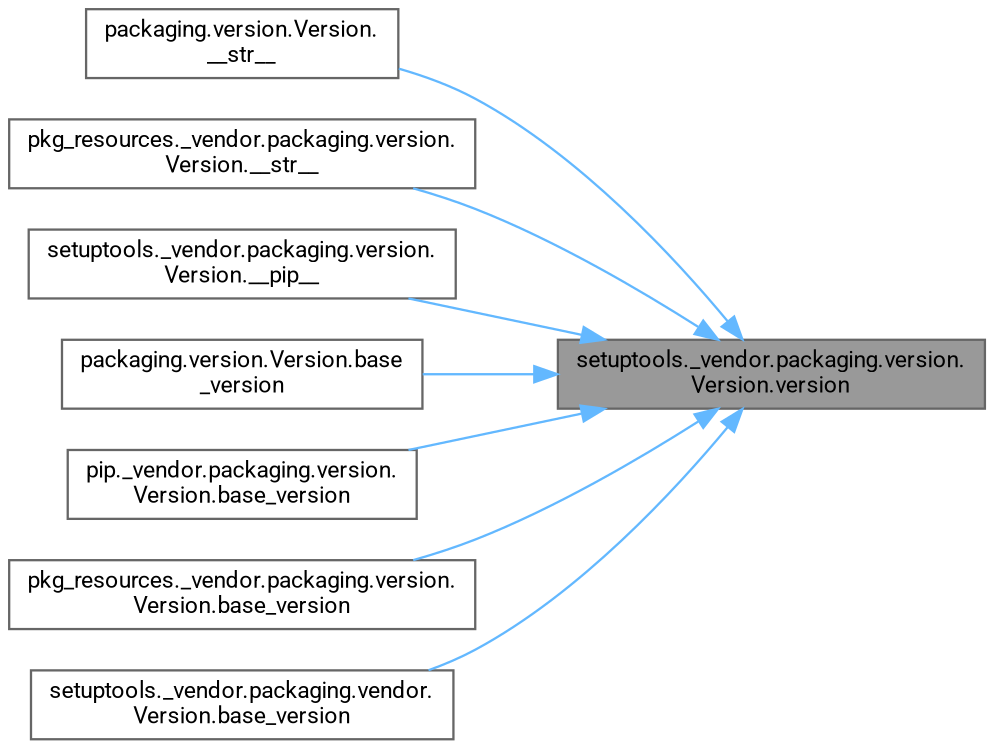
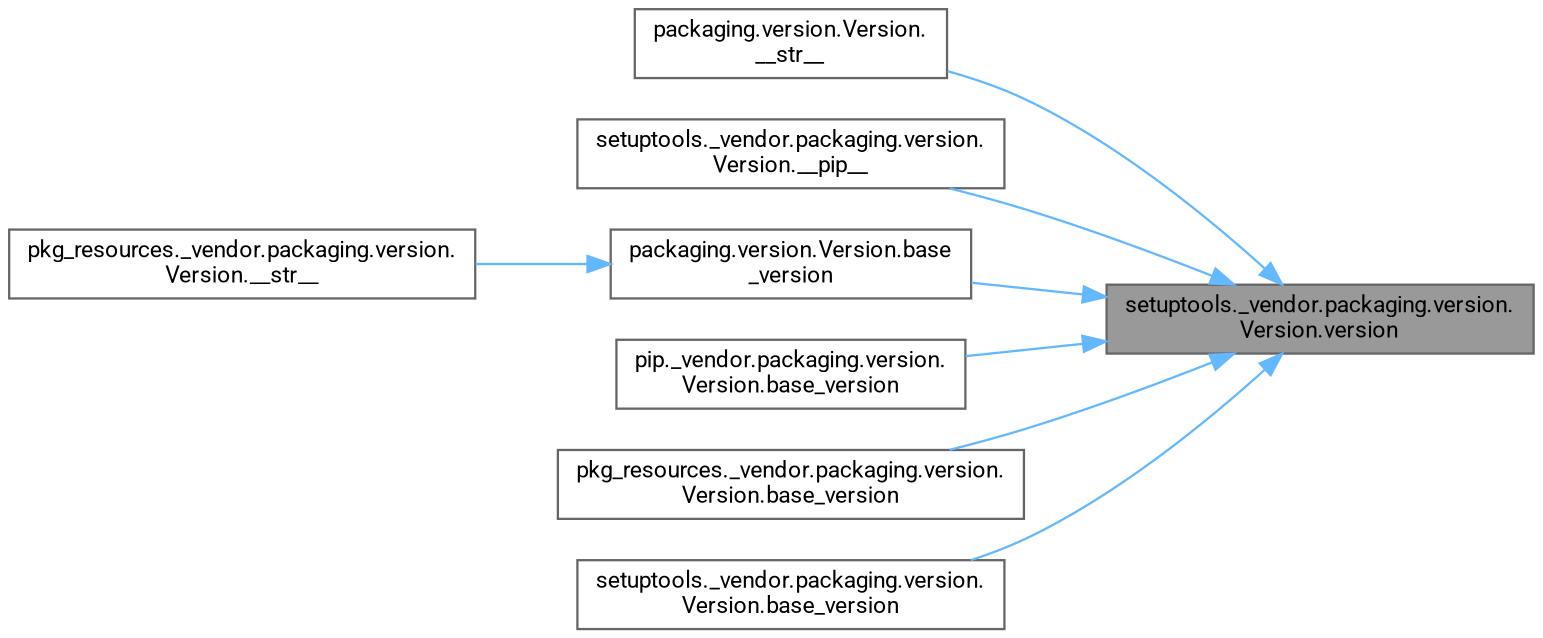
edge "pkg_resources._vendor.packaging.version. Version.__str__" -> "setuptools._vendor.packaging.version. Version.version": now "pkg_resources._vendor.packaging.version. Version.__str__" -> "packaging.version.Version.base _version"
node "setuptools._vendor.packaging.vendor. Version.base_version": label "setuptools._vendor.packaging.vendor. Version.base_version" -> "setuptools._vendor.packaging.version. Version.base_version"
